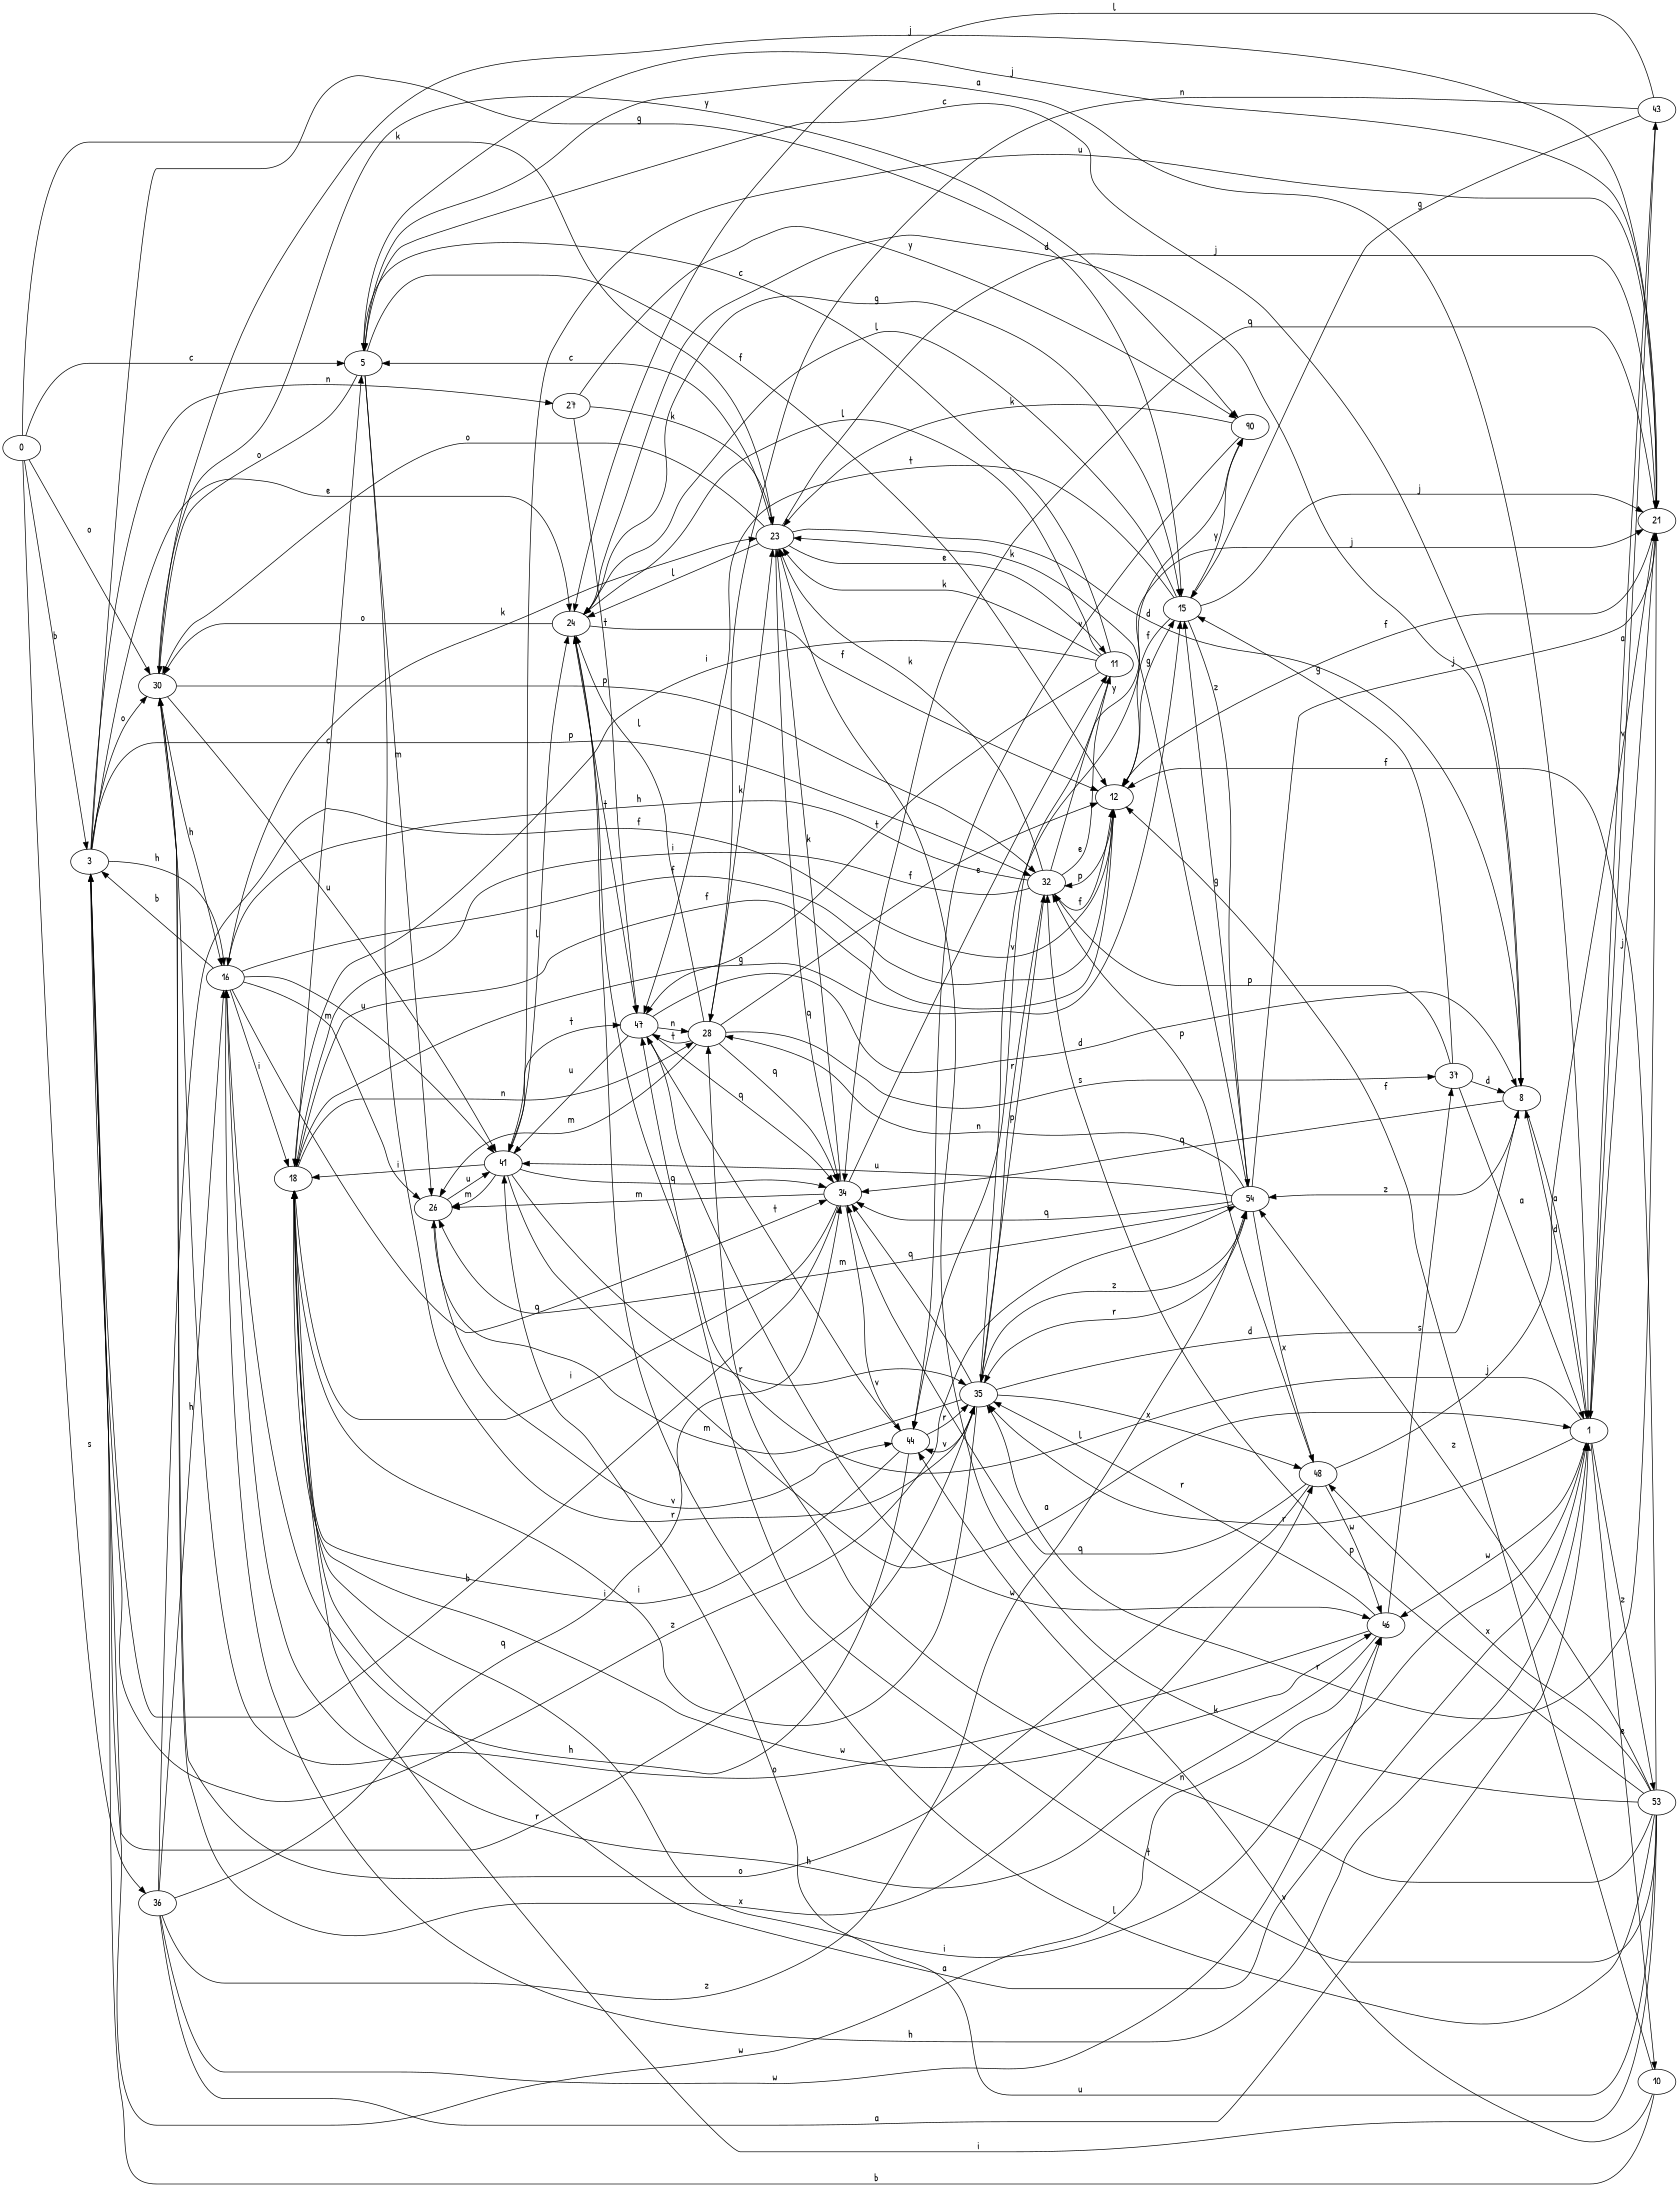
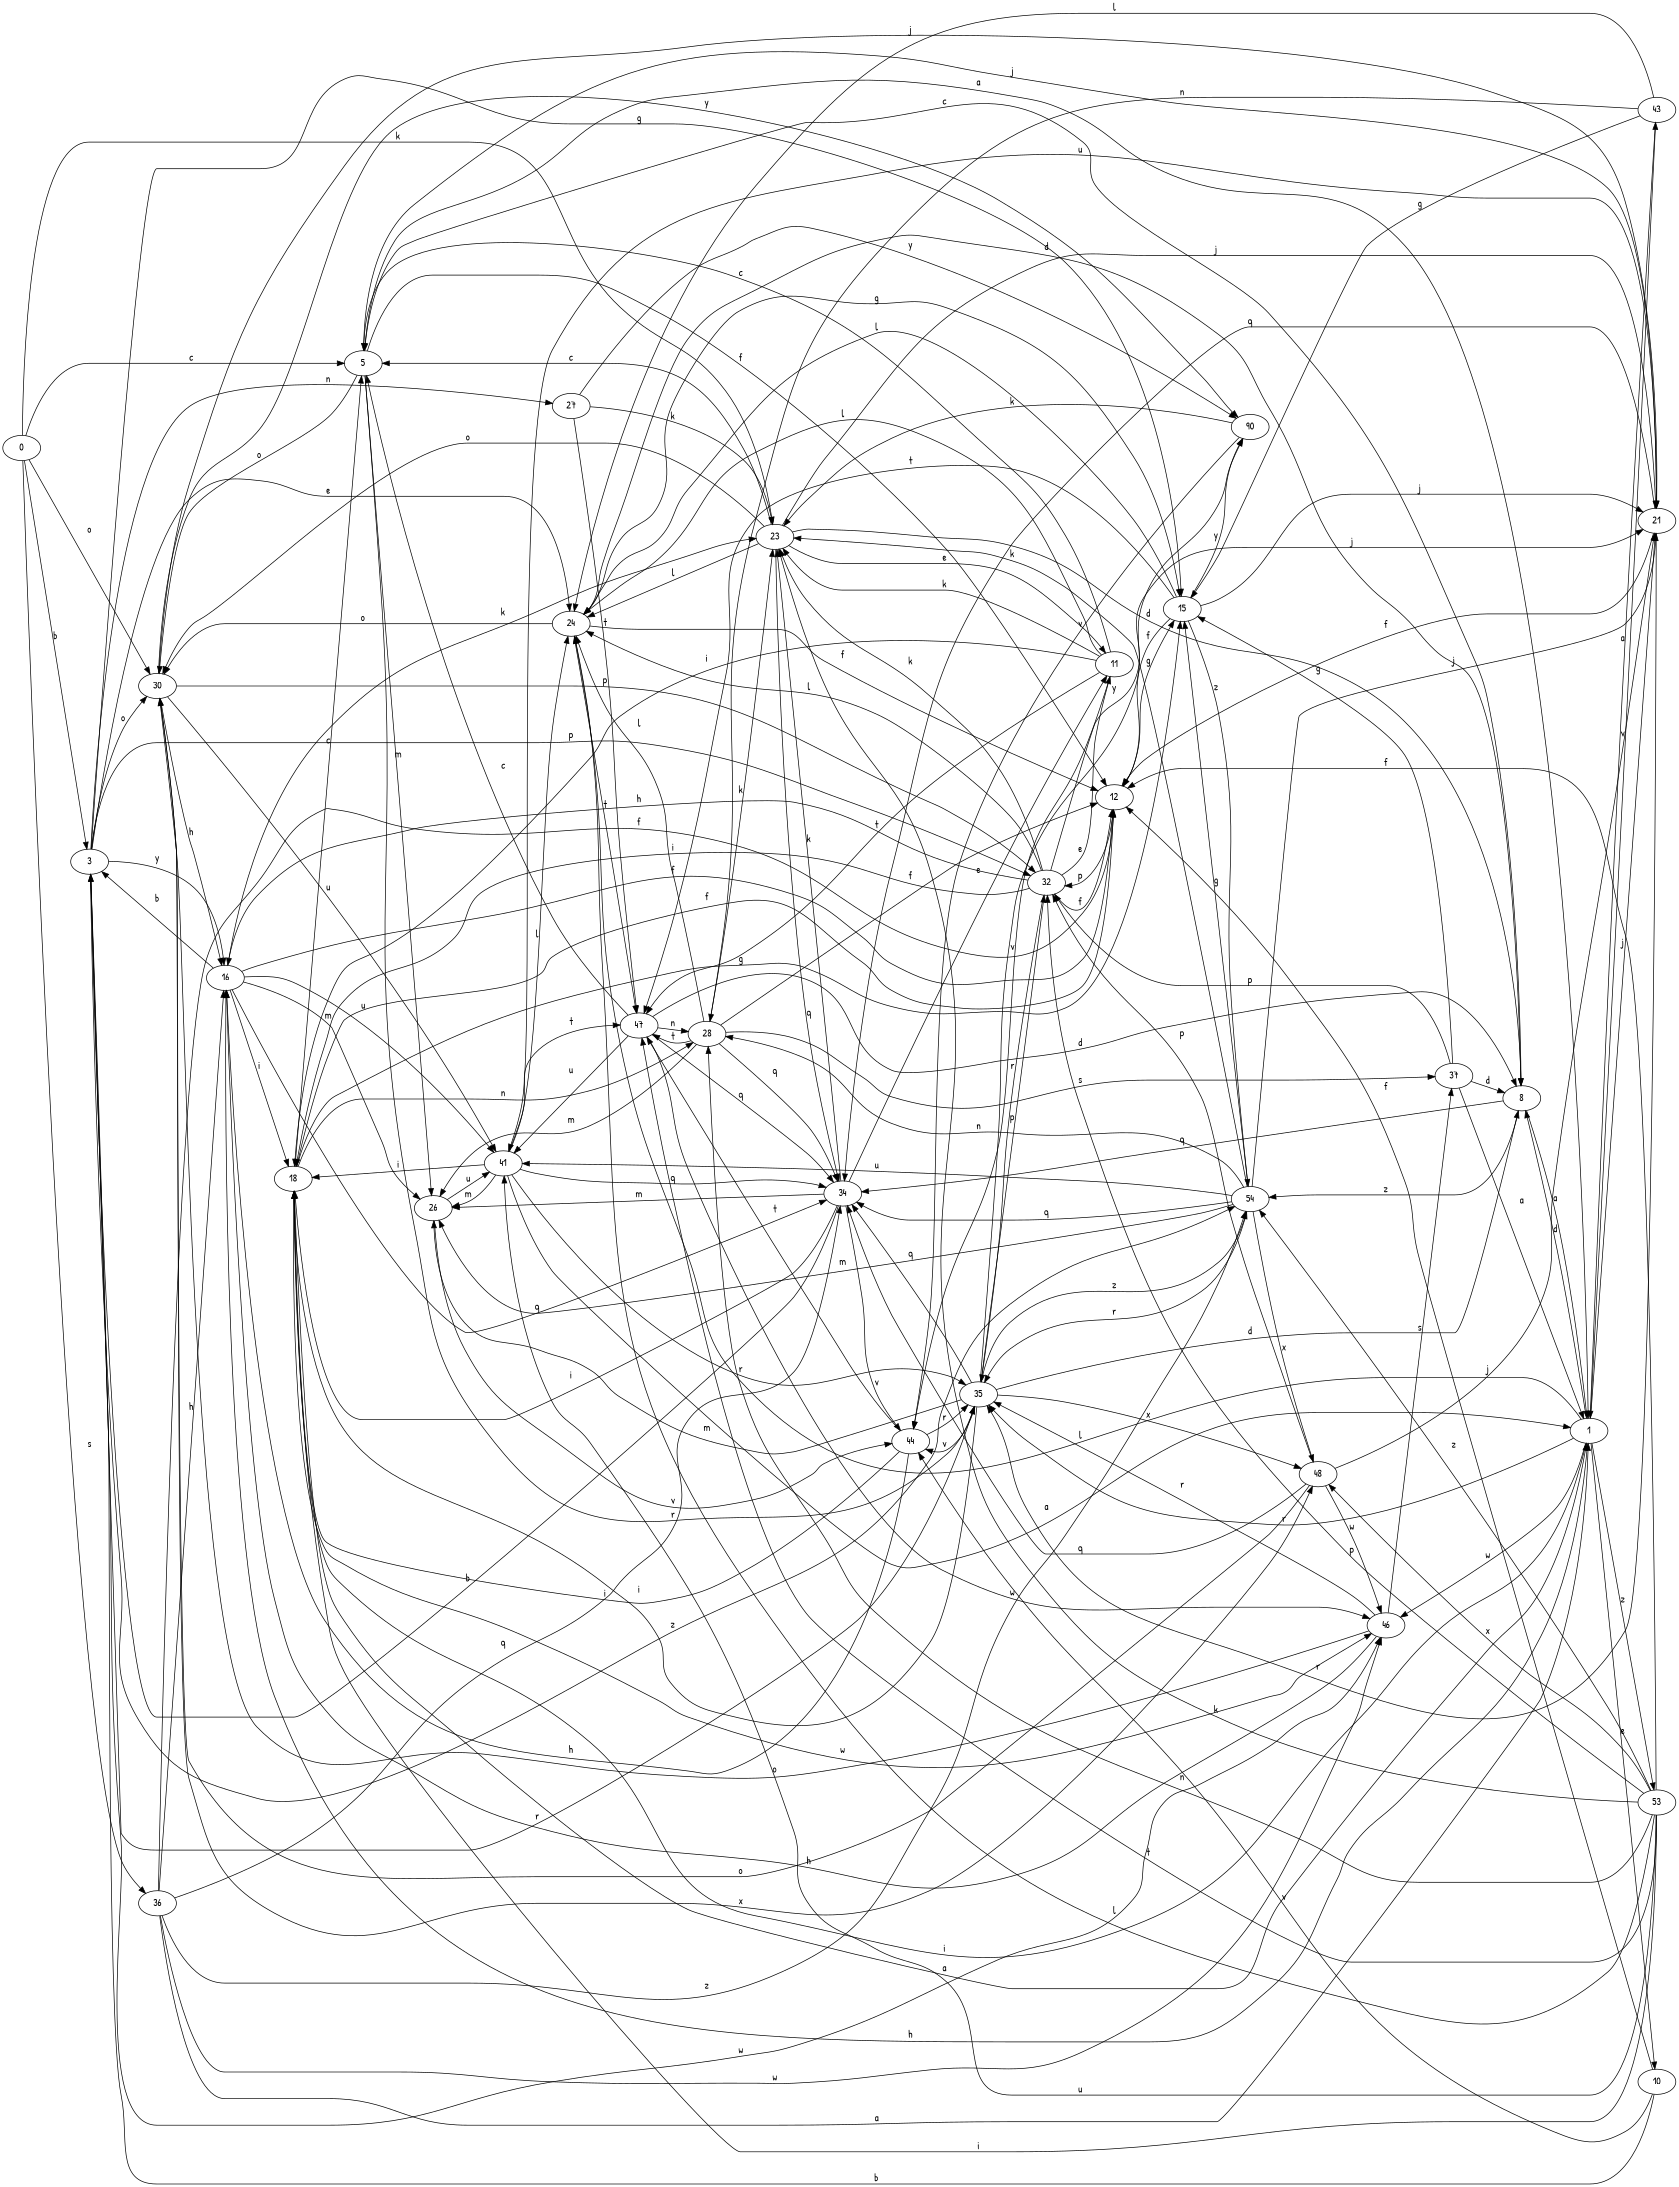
edge "32" -> "24": added, label "l"
edge "47" -> "5": added, label "c"
edge "3" -> "16": label "h" -> "y"
